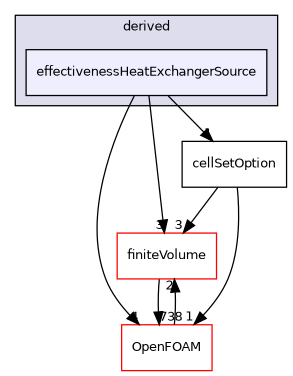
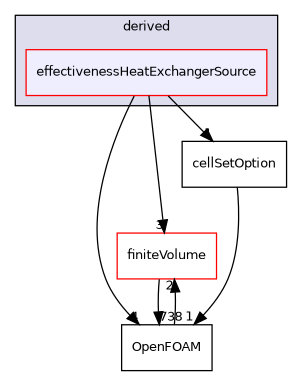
node "effectivenessHeatExchangerSource": color black -> red
edge "cellSetOption" -> "finiteVolume": removed
node "OpenFOAM": color red -> black
